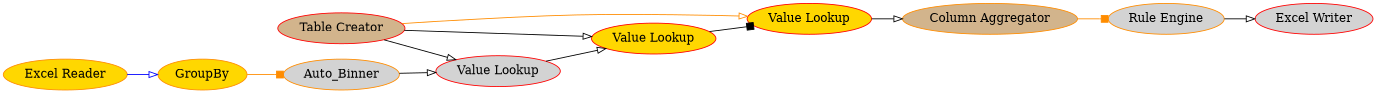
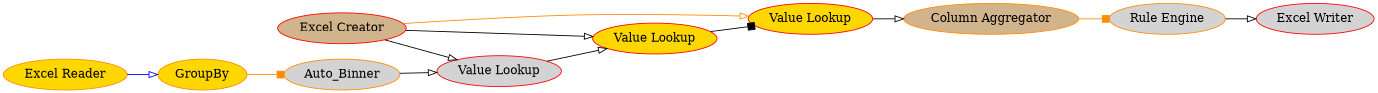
node "Table Creator": label "Table Creator" -> "Excel Creator"
